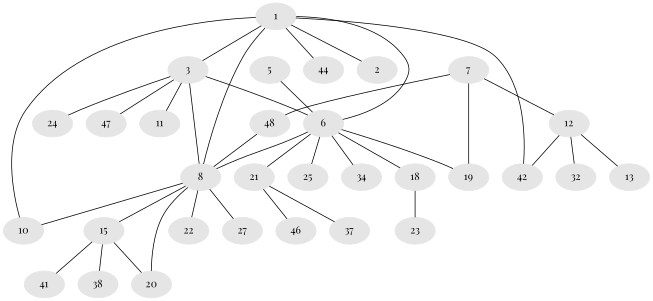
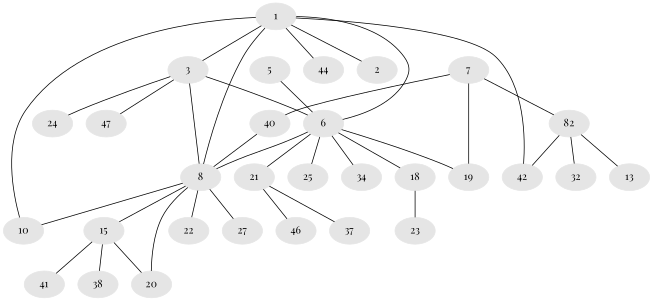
node "11": removed
node "48": label "48" -> "40"
node "12": label "12" -> "82"
